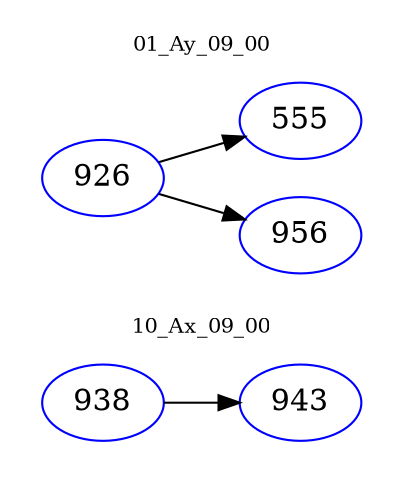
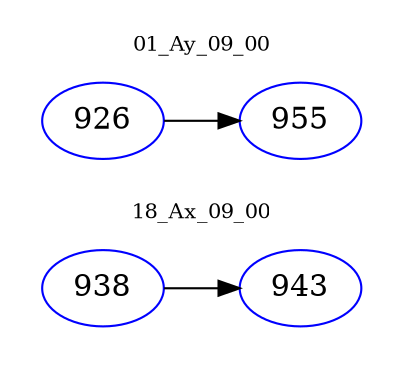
node "555": label "555" -> "955"
node "956": removed
cluster "10_Ax_09_00": label "10_Ax_09_00" -> "18_Ax_09_00"
